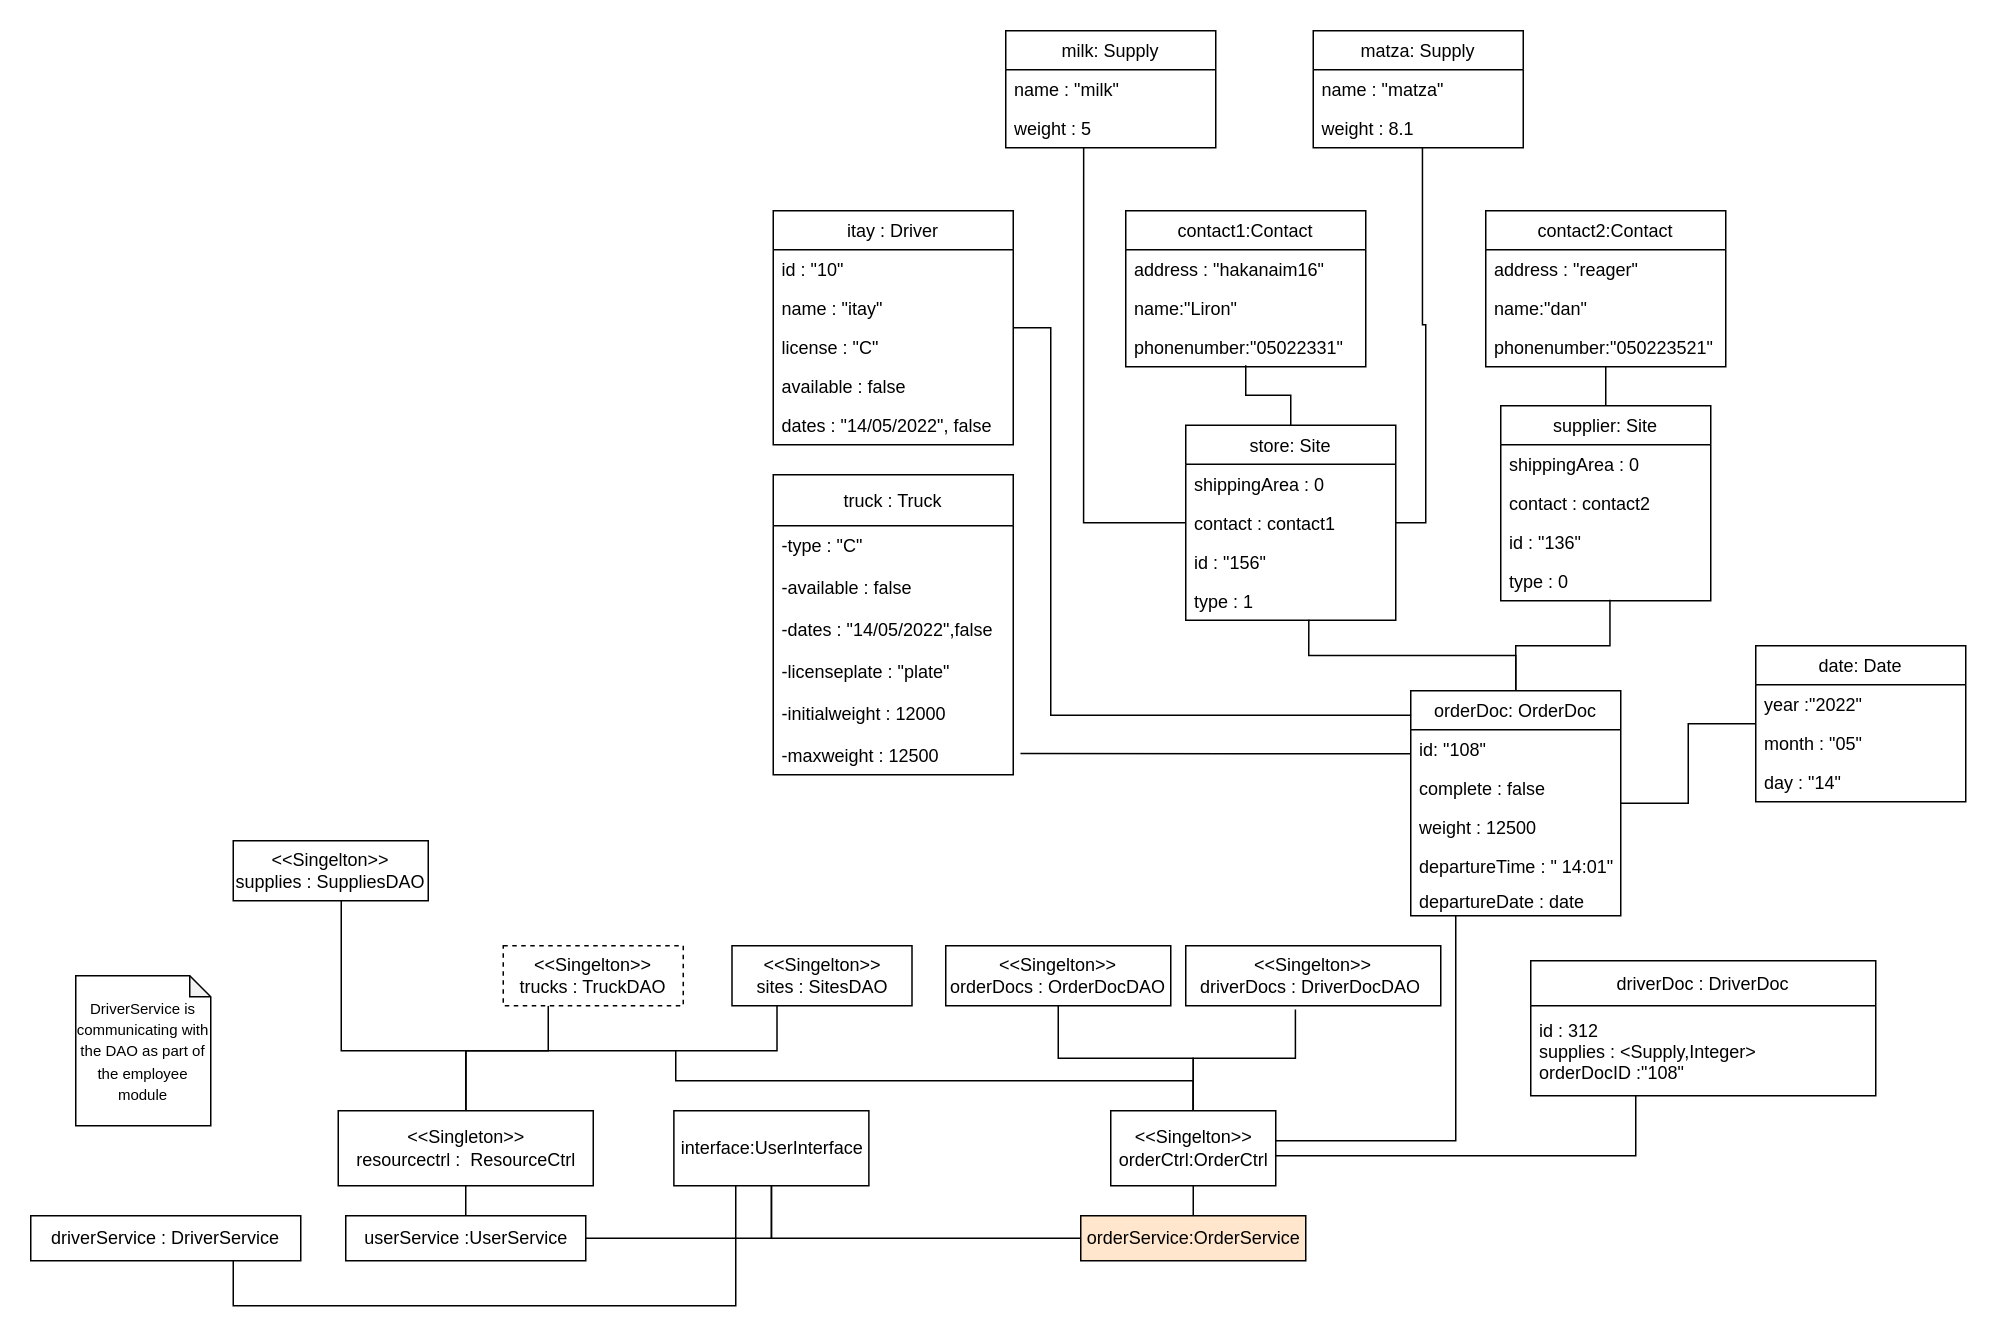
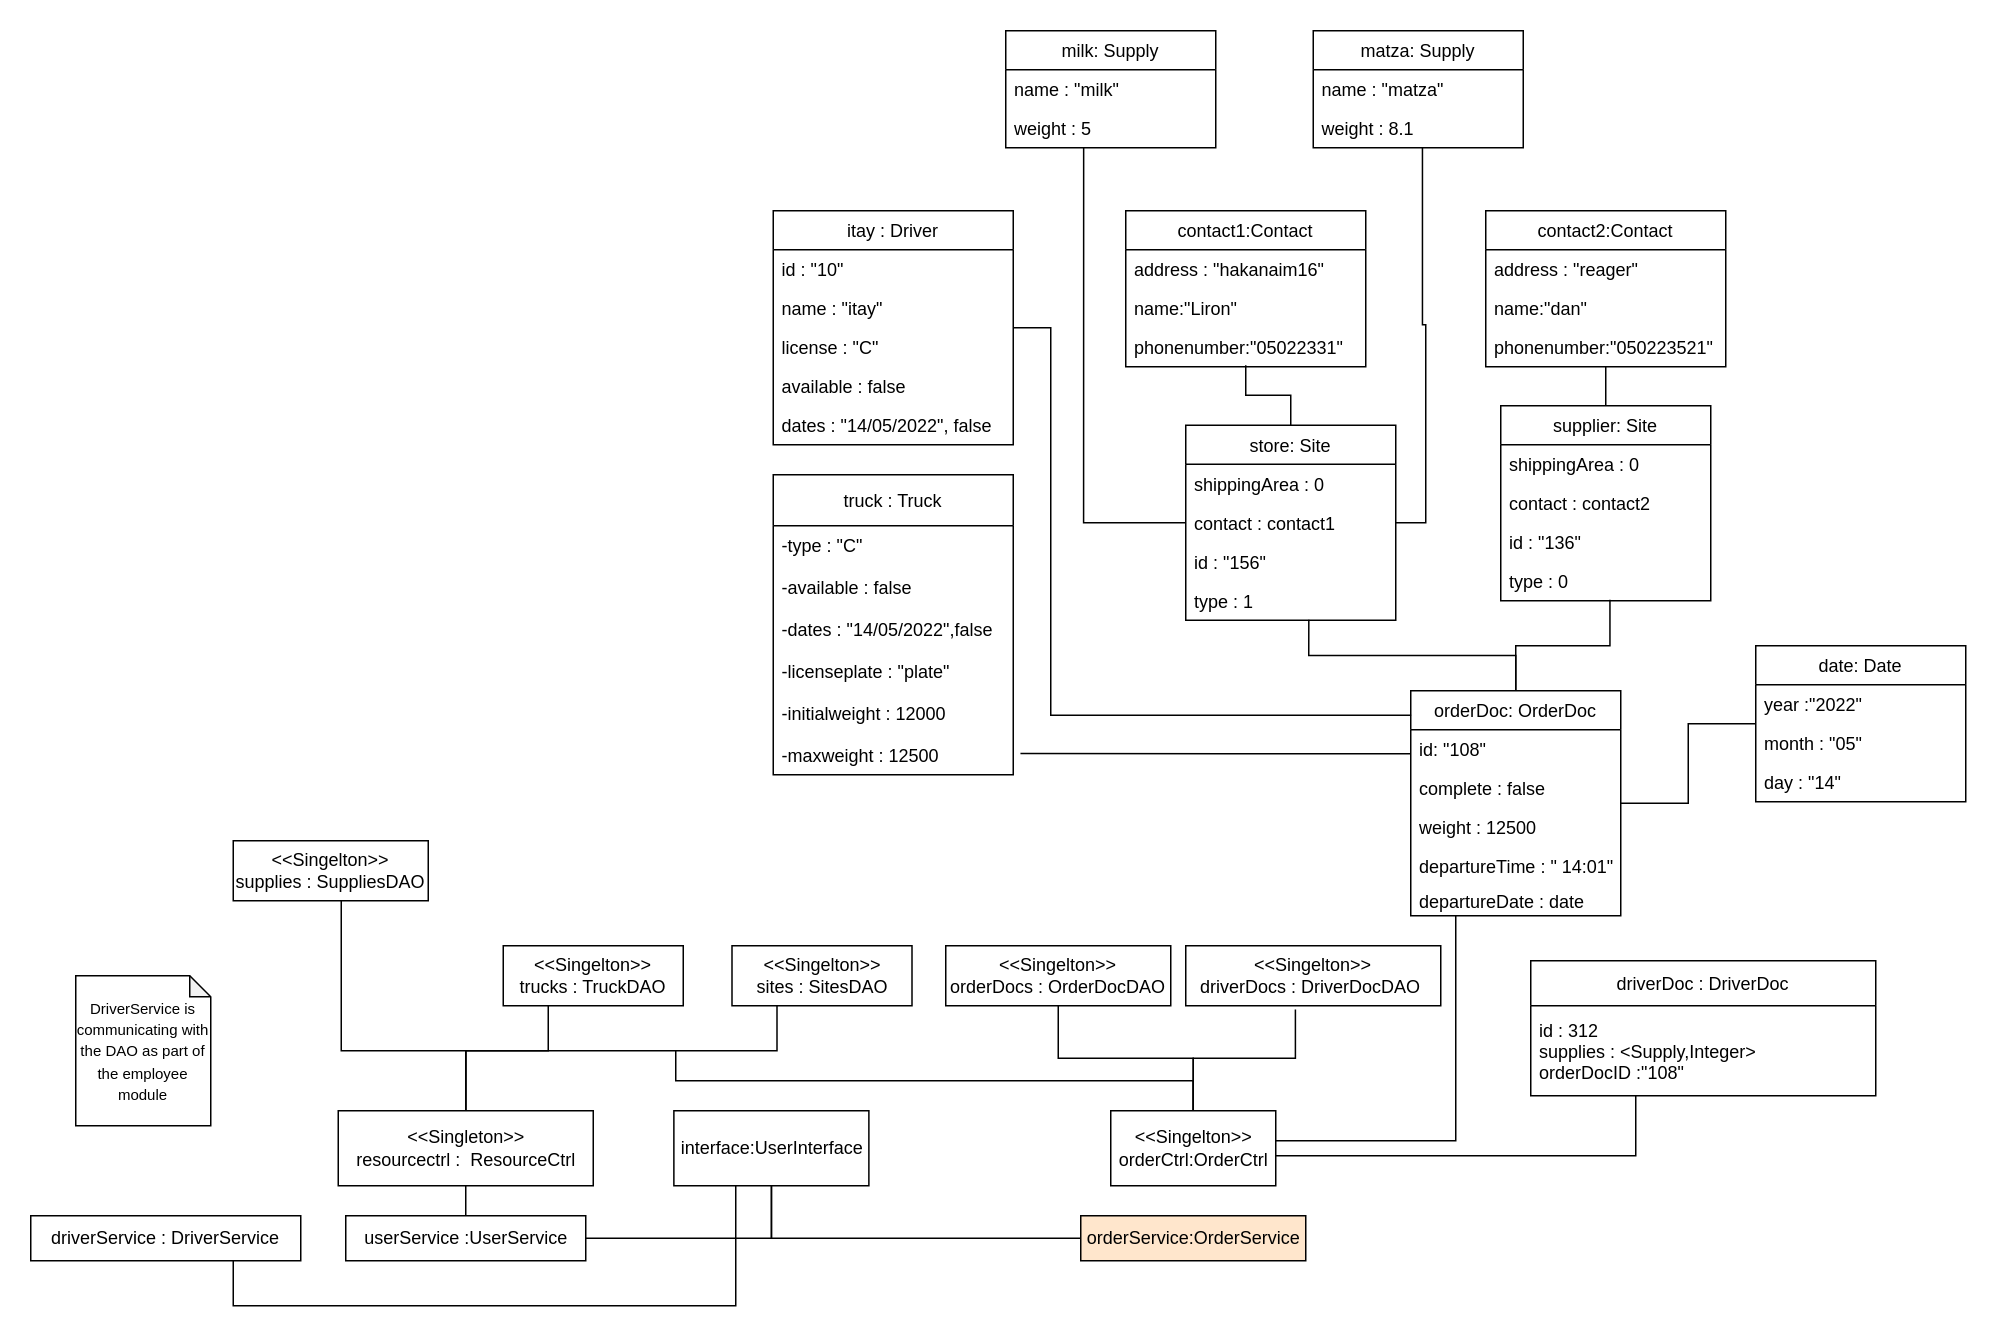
node "<<Singelton>> trucks : TruckDAO": style dashed -> solid
edge "<<Singelton>> orderCtrl:OrderCtrl" -- "orderService:OrderService": removed
